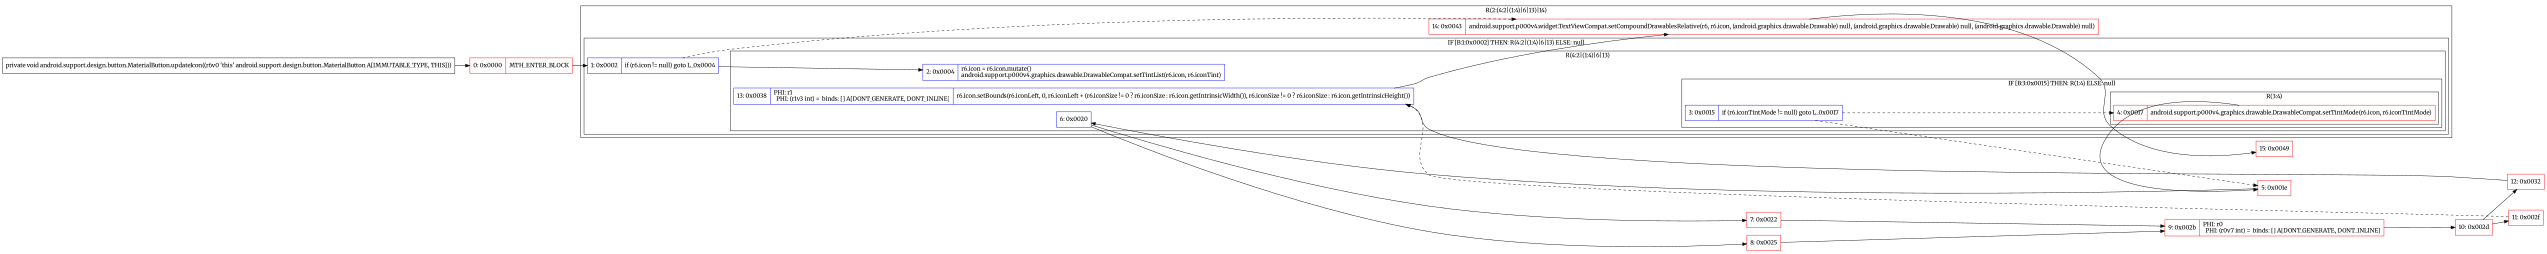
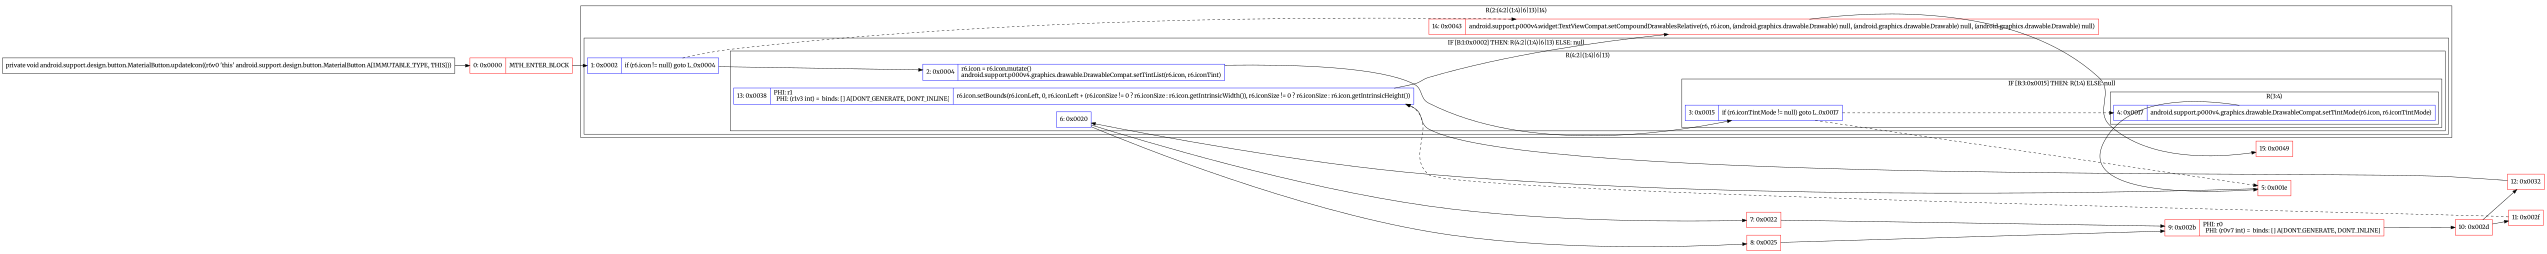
node "4: 0x0017": color red -> blue
edge "2: 0x0004" -> "3: 0x0015": added
